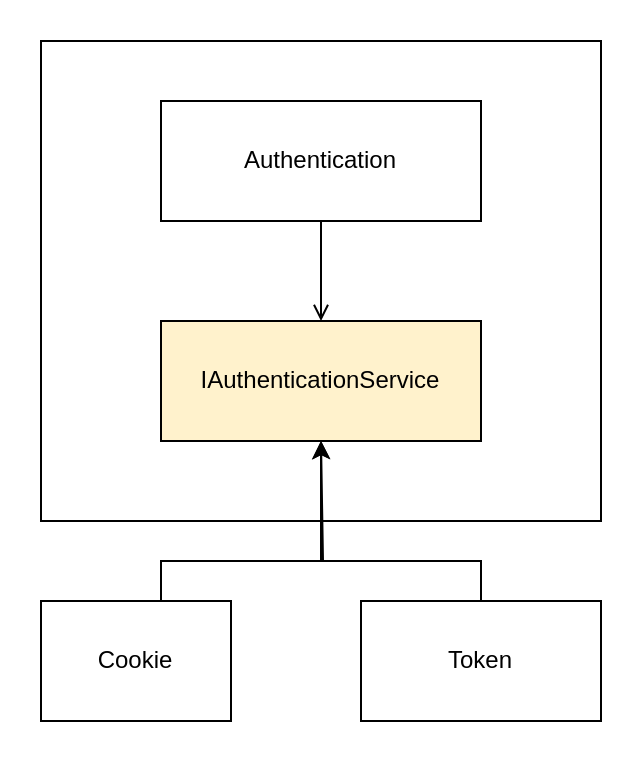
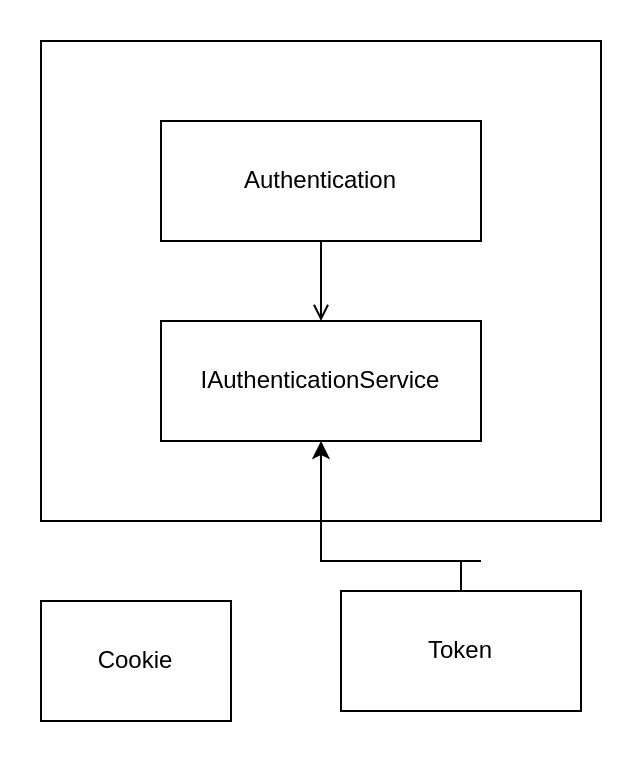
node "Authentication": moved (321, 161) -> (321, 181)
node "IAuthenticationService": fillcolor #fff2cc -> #ffffff
edge "Cookie" -> "IAuthenticationService": removed
node "Token": moved (481, 661) -> (461, 651)
